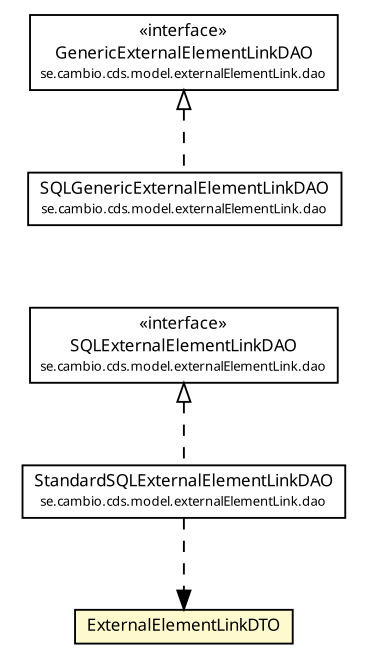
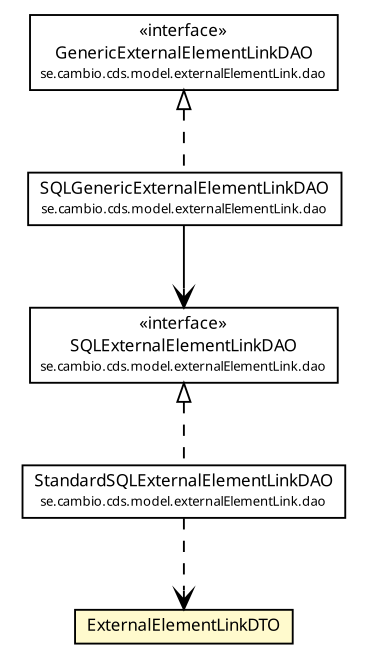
edge "SQLGenericExternalElementLinkDAO" -> "SQLExternalElementLinkDAO": added
edge "StandardSQLExternalElementLinkDAO" -> "ExternalElementLinkDTO": arrowhead normal -> open
